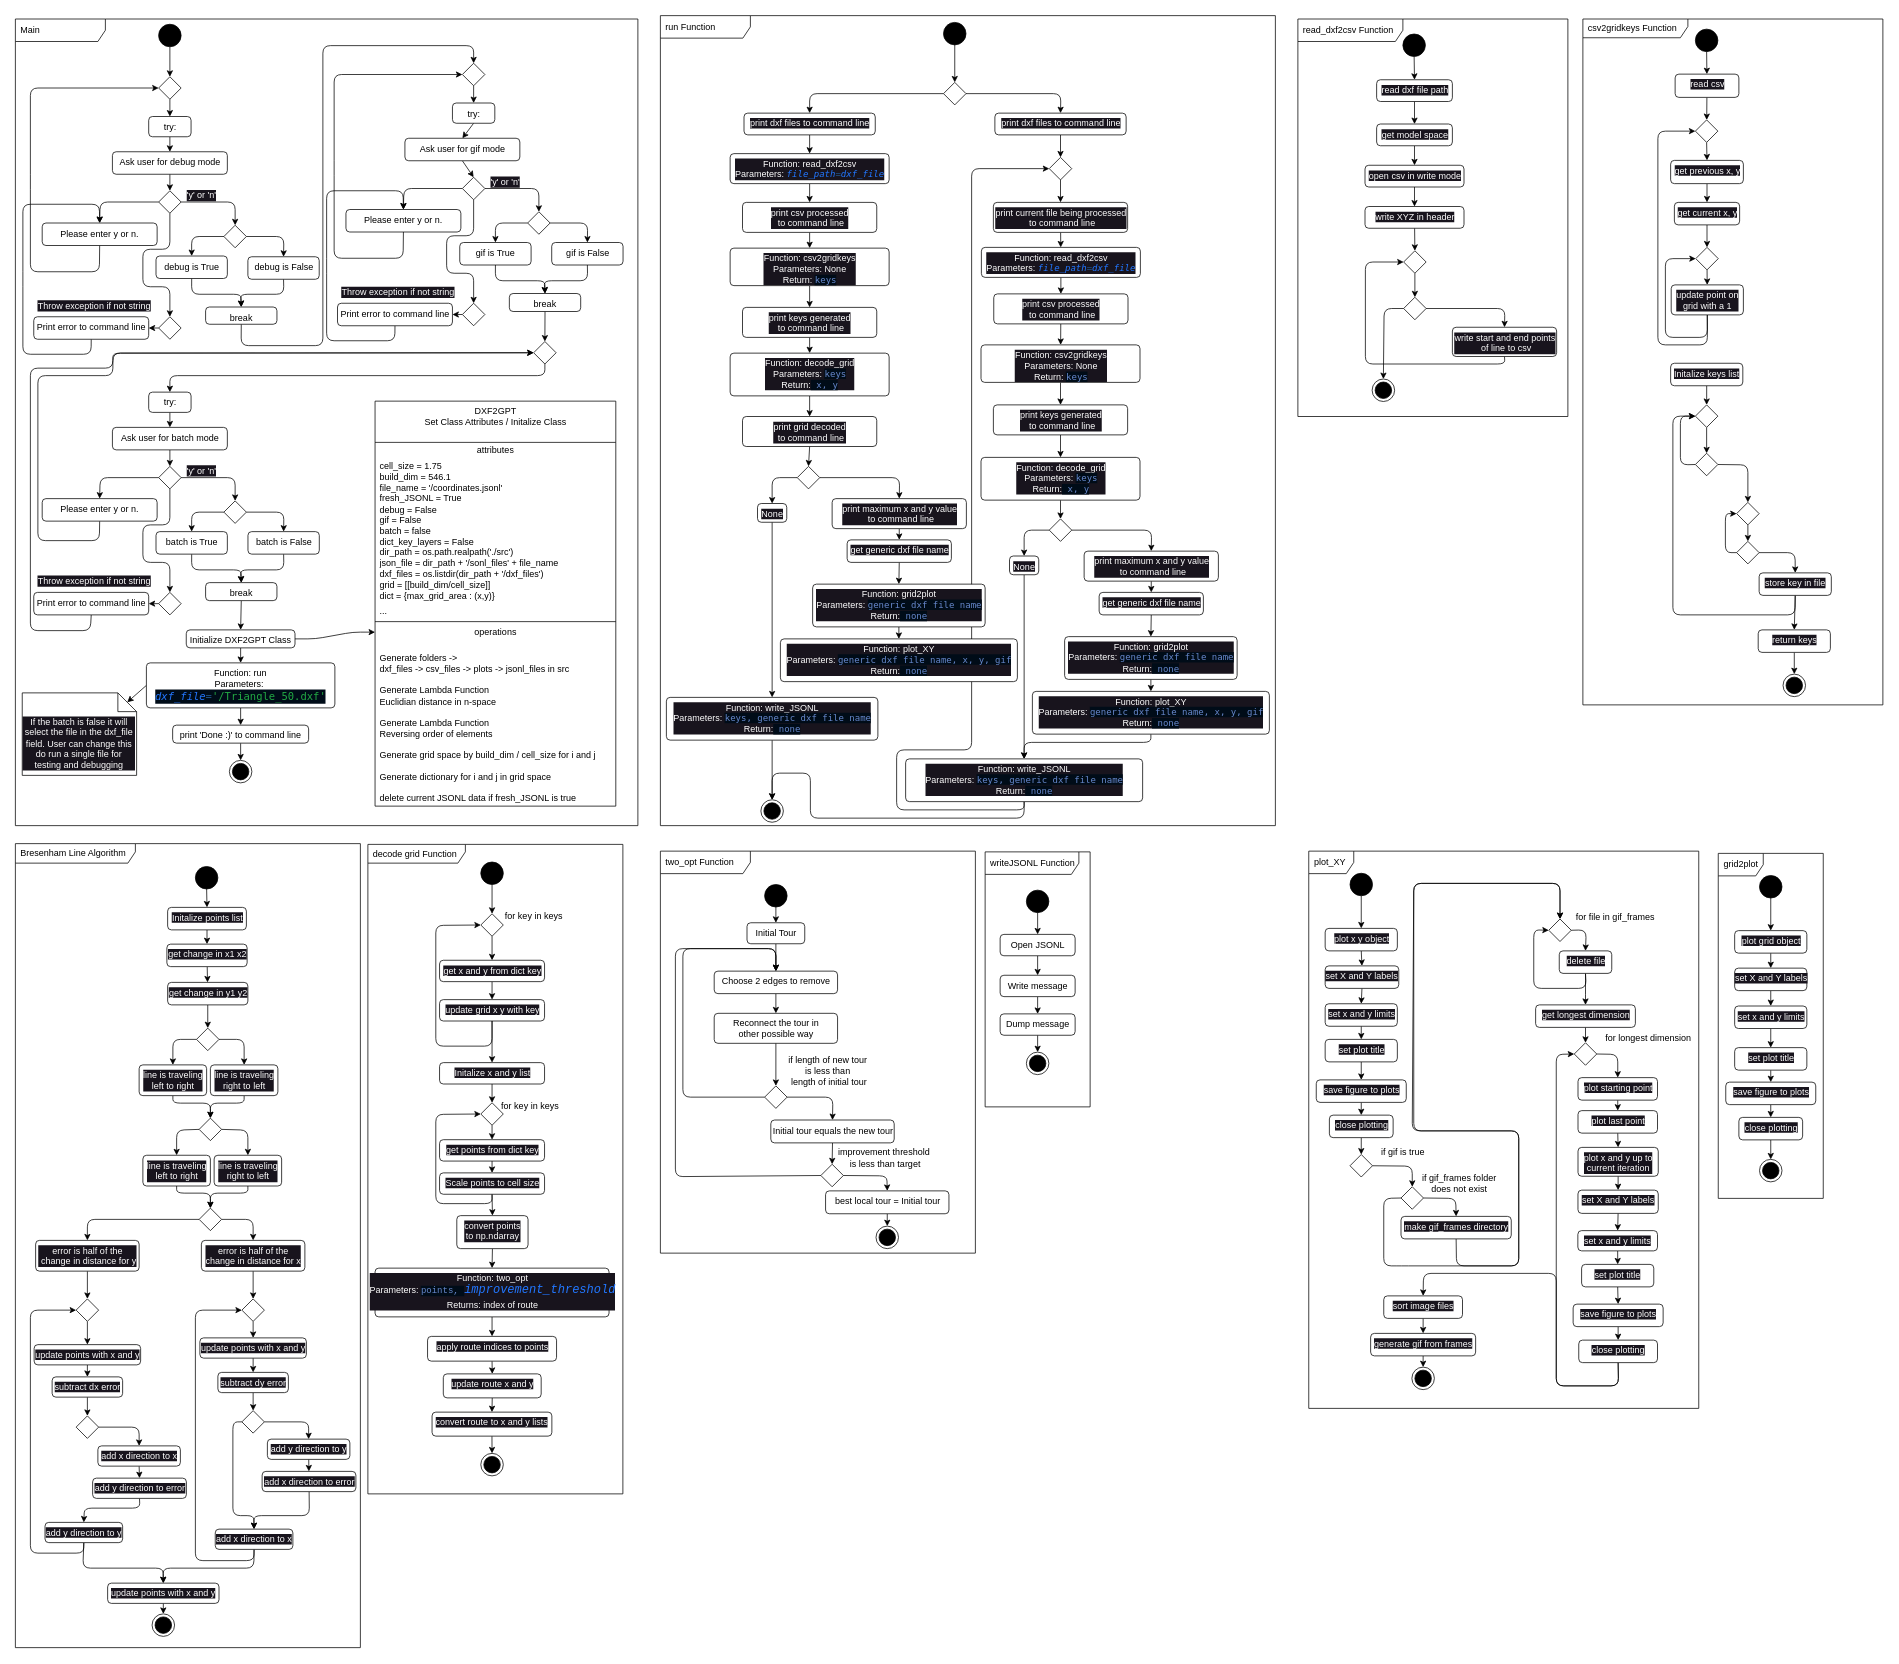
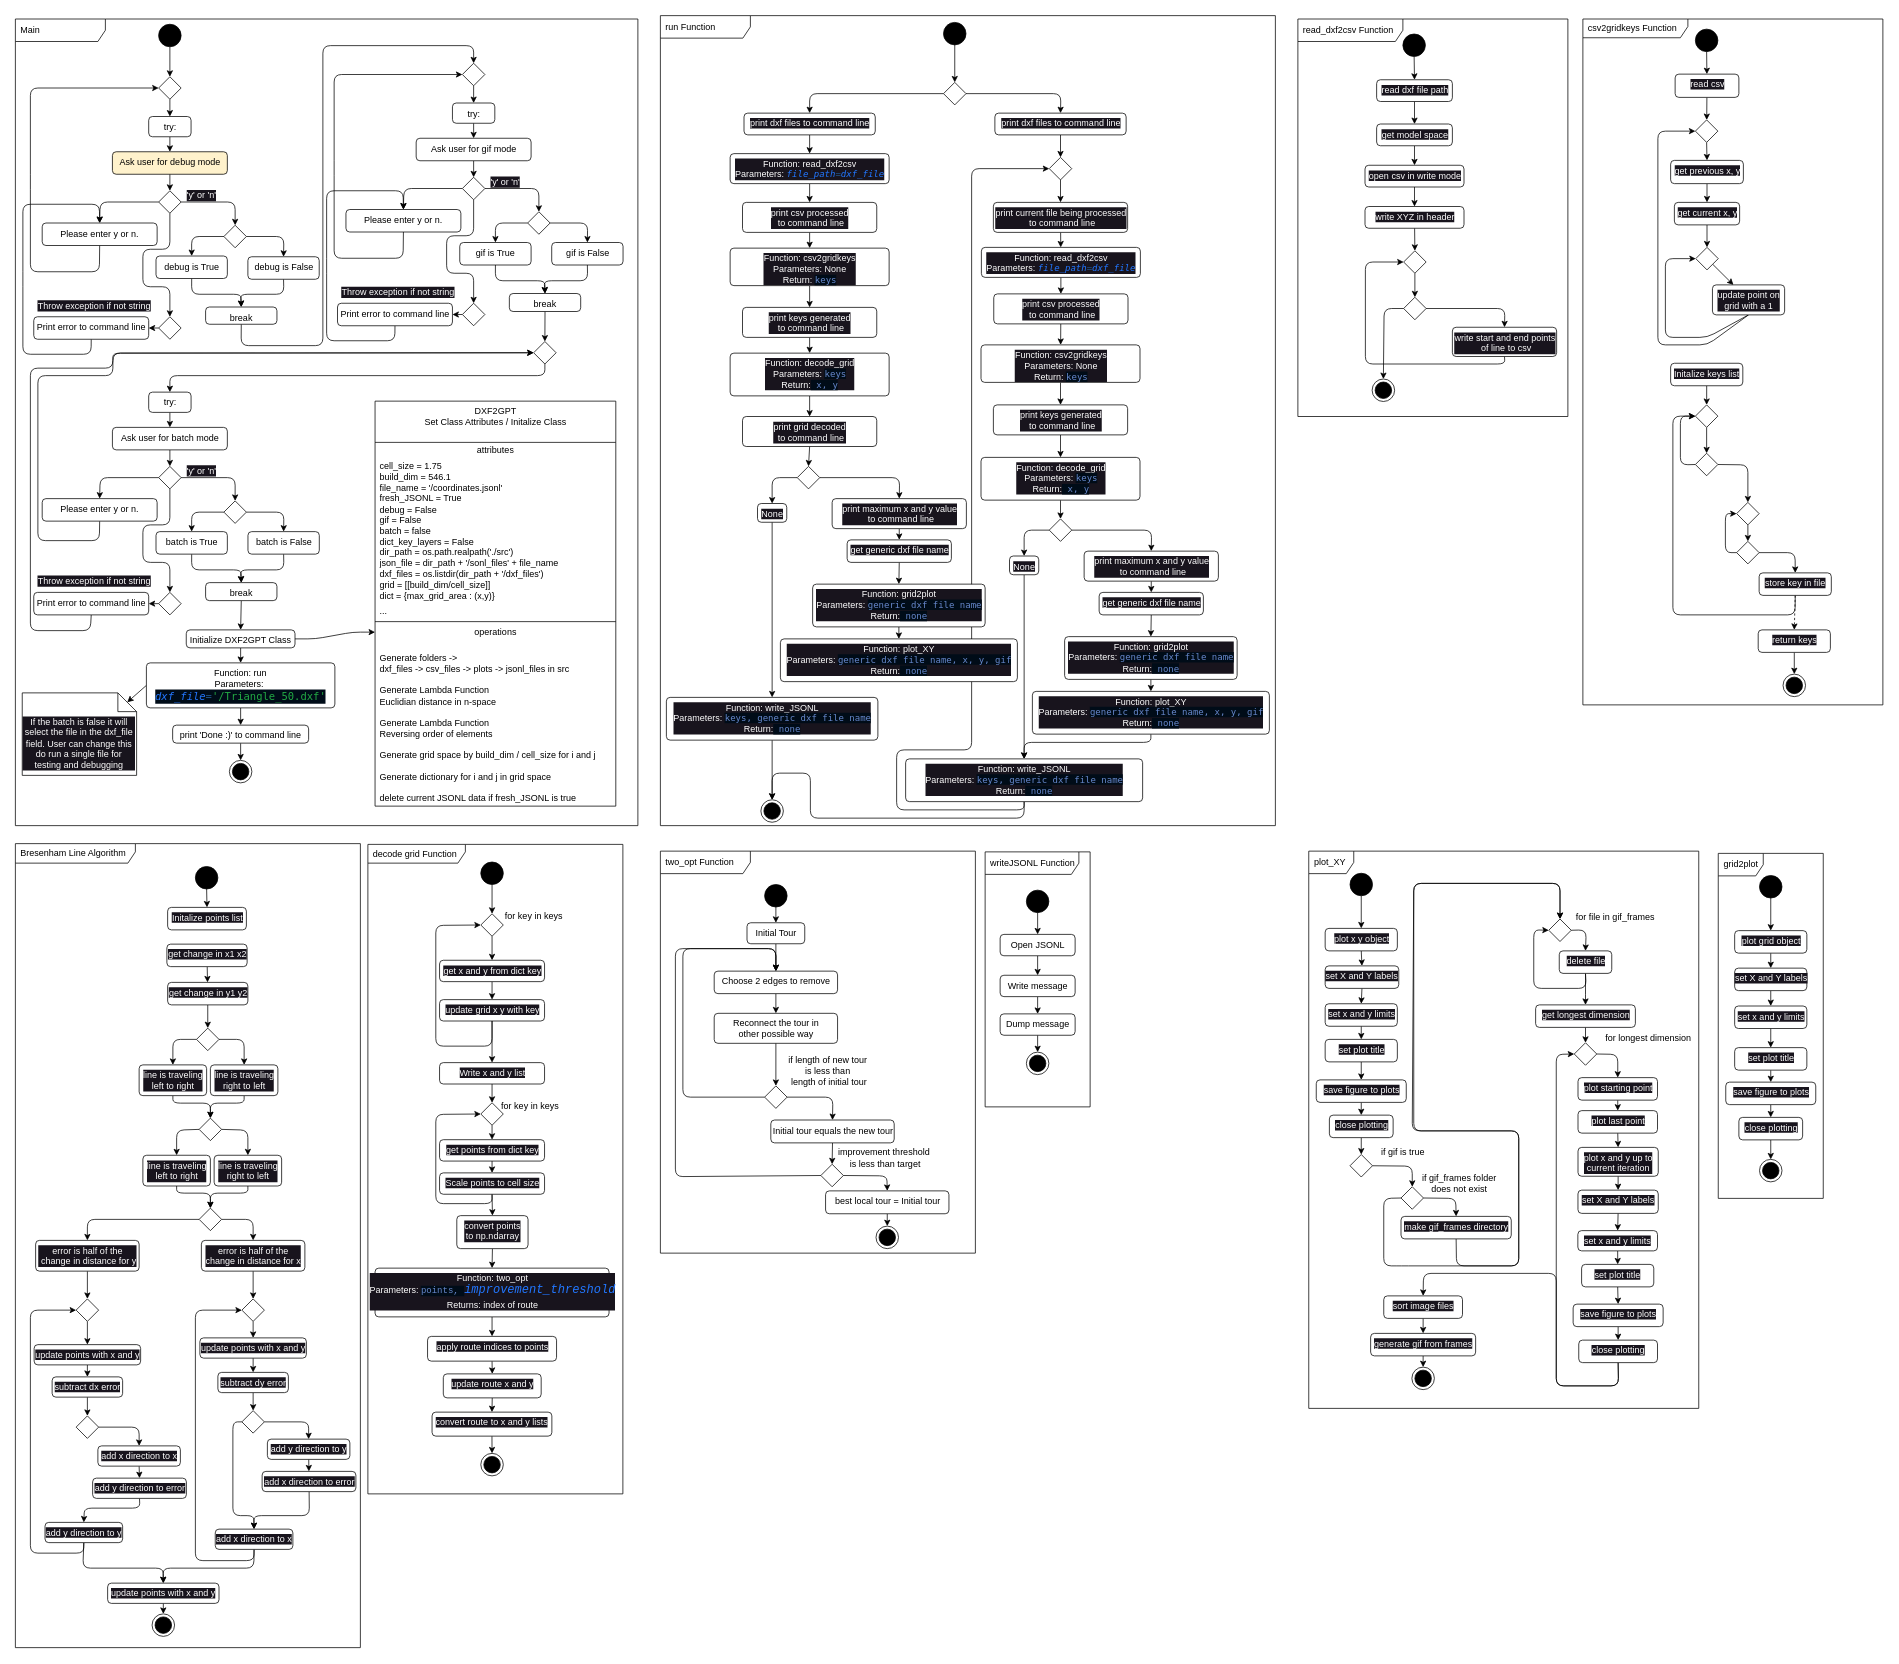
node "Ask user for gif mode": moved (462, 149) -> (474, 149)
node "Ask user for debug mode": fillcolor #ffffff -> #fff2cc
node "update point on grid with a 1": moved (1707, 300) -> (1749, 300)
edge "store key in file" -> "return keys": style solid -> dashed
edge "Initalize points list" -> "get change in x1 x2": removed
node "Initalize x and y list": label "Initalize x and y list" -> "Write x and y list"
